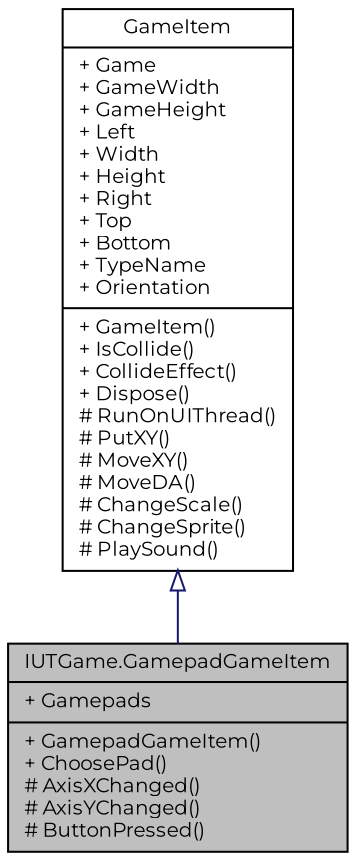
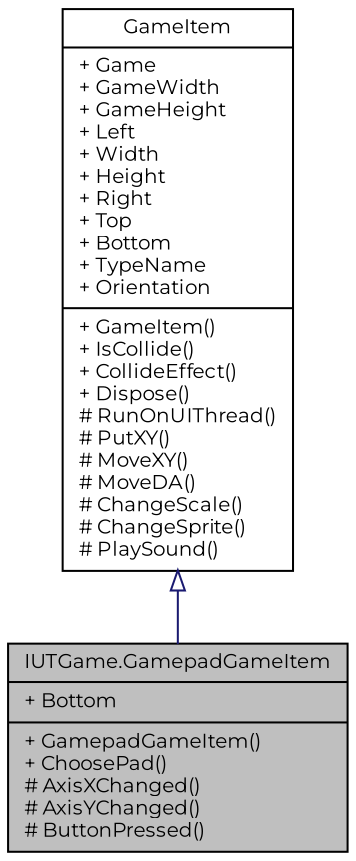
node "IUTGame.GamepadGameItem": text "+ Gamepads" -> "+ Bottom"
